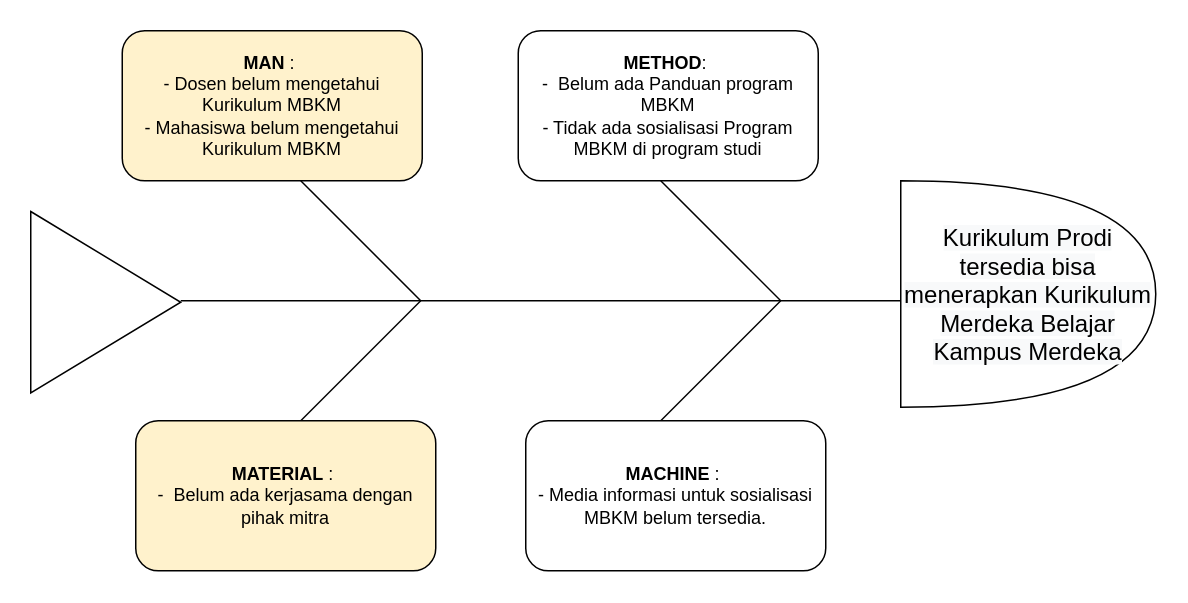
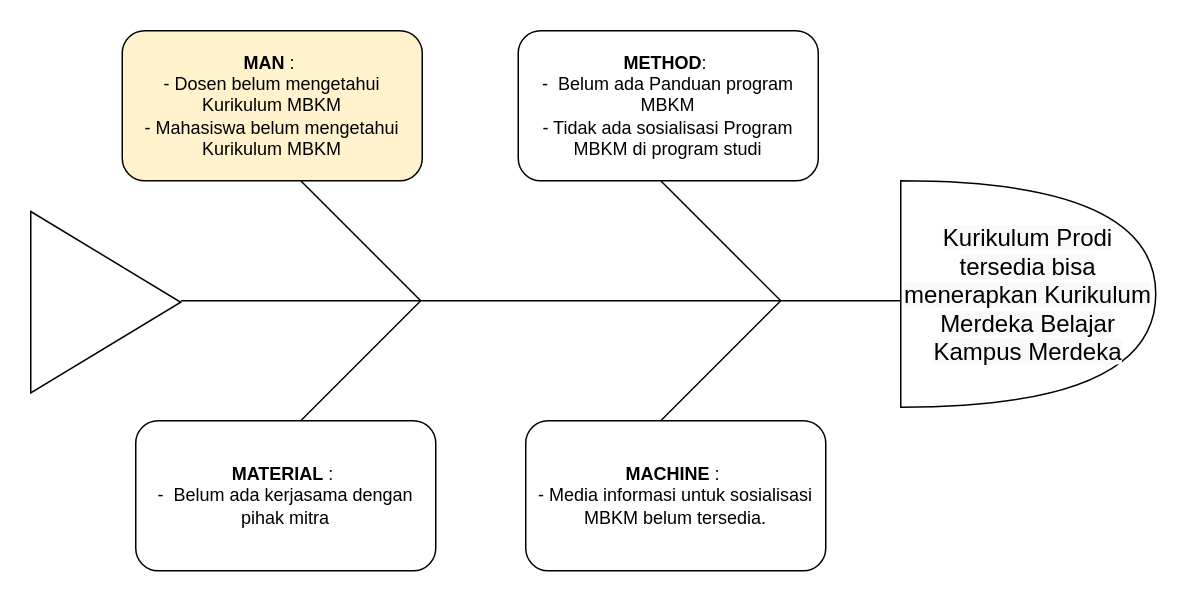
node "MATERIAL : - Belum ada kerjasama dengan pihak mitra": fillcolor #fff2cc -> #ffffff
